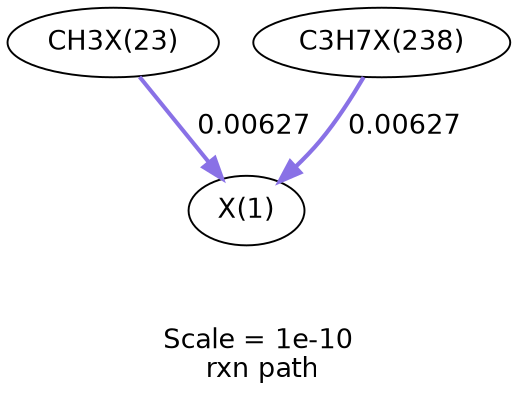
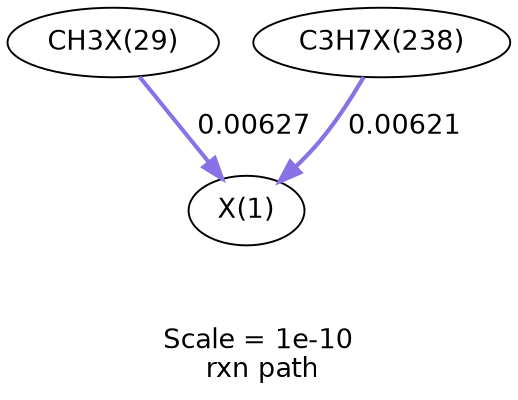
node "CH3X(23)": label "CH3X(23)" -> "CH3X(29)"
edge "C3H7X(238)" -> "X(1)": label " 0.00627" -> " 0.00621"
